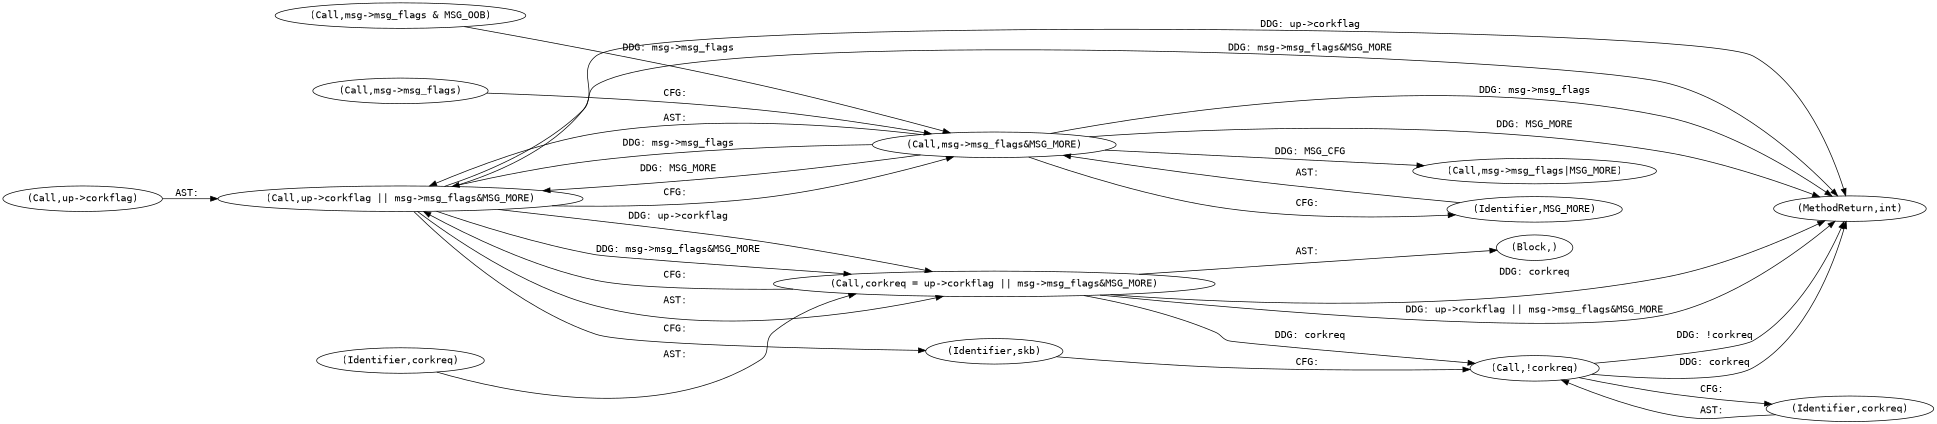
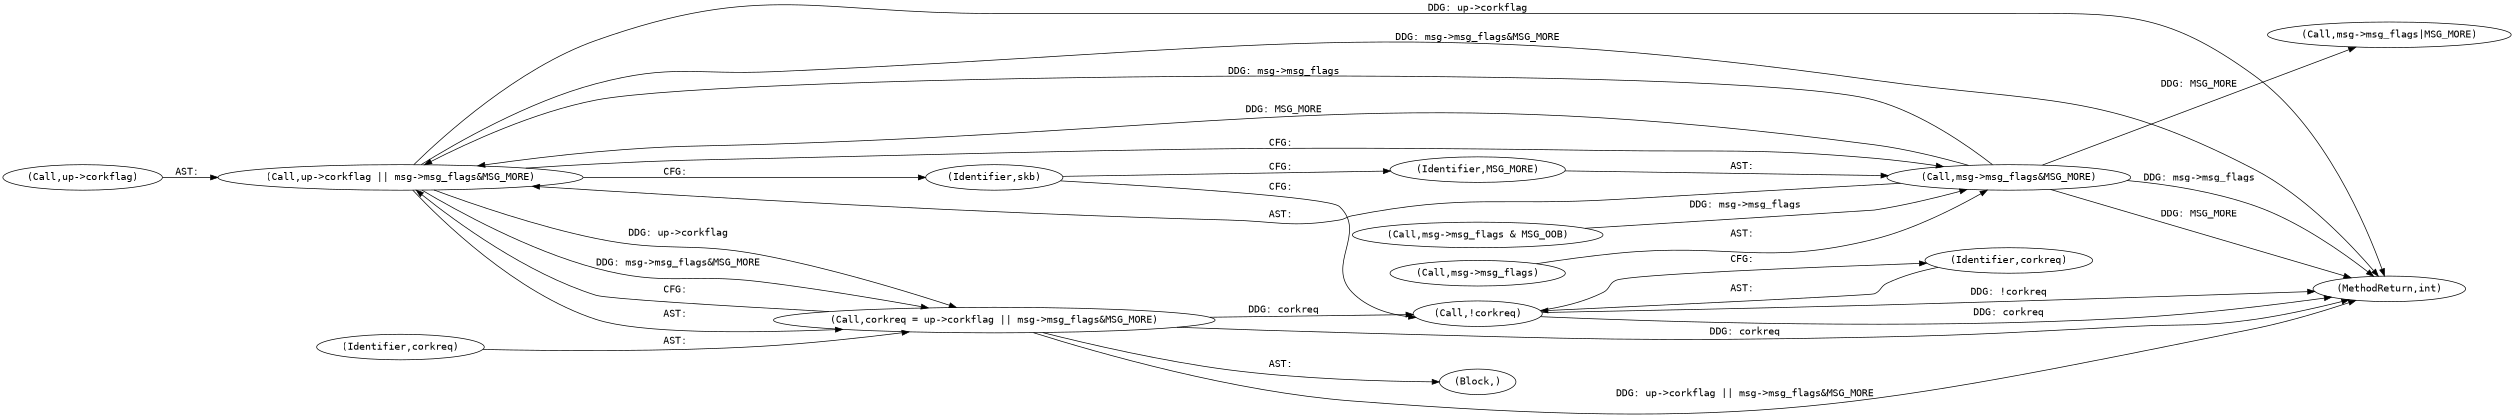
edge "(Call,msg->msg_flags)" -> "(Call,msg->msg_flags&MSG_MORE)": label "CFG: " -> "AST: "
edge "(Call,msg->msg_flags&MSG_MORE)" -> "(Call,msg->msg_flags|MSG_MORE)": label "DDG: MSG_CFG" -> "DDG: MSG_MORE"
edge "(Call,msg->msg_flags&MSG_MORE)" -> "(Identifier,MSG_MORE)": now "(Identifier,skb)" -> "(Identifier,MSG_MORE)"
